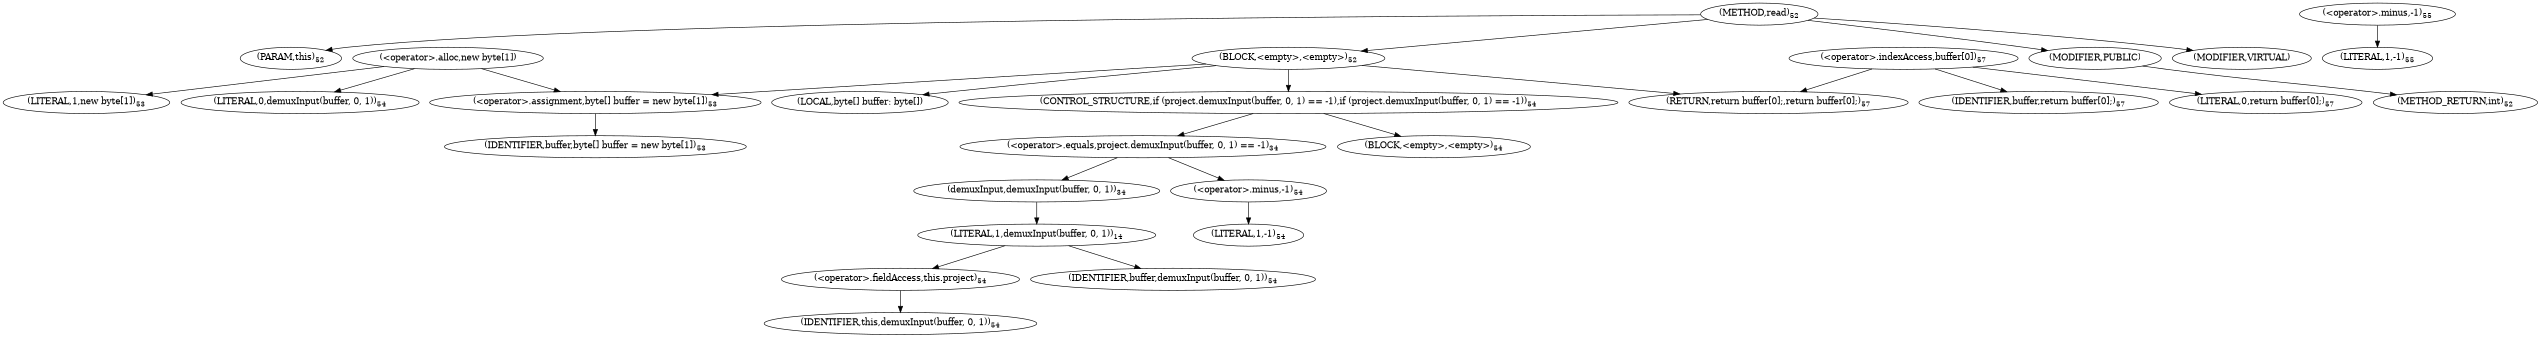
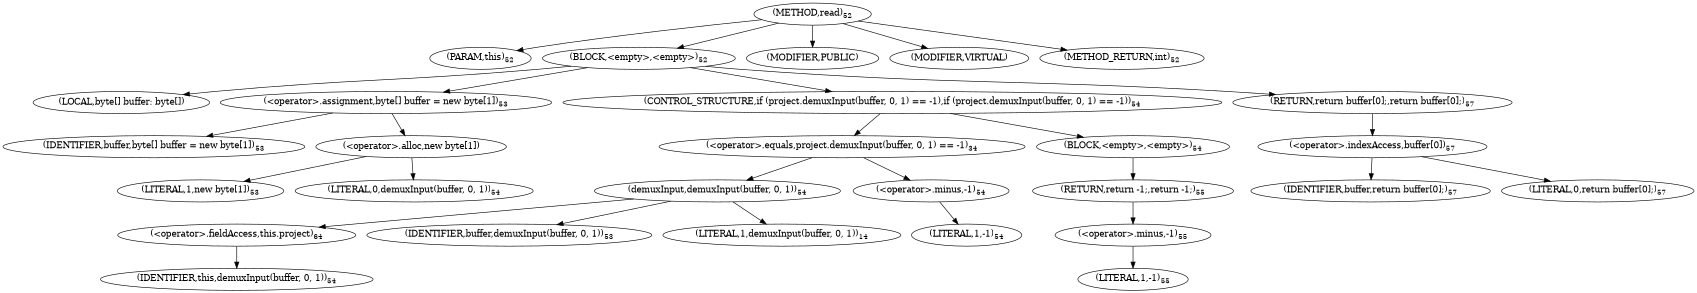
edge "(<operator>.alloc,new byte[1])" -> "(<operator>.assignment,byte[] buffer = new byte[1])": reversed
edge "(<operator>.indexAccess,buffer[0])" -> "(RETURN,return buffer[0];,return buffer[0];)": reversed
edge "(MODIFIER,PUBLIC)" -> "(METHOD_RETURN,int)": now "(METHOD,read)" -> "(METHOD_RETURN,int)"
node "(demuxInput,demuxInput(buffer, 0, 1))": text "34" -> "54"
node "(RETURN,return -1;,return -1;)": added
edge "(LITERAL,1,demuxInput(buffer, 0, 1))" -> "(<operator>.fieldAccess,this.project)": now "(demuxInput,demuxInput(buffer, 0, 1))" -> "(<operator>.fieldAccess,this.project)"
edge "(LITERAL,1,demuxInput(buffer, 0, 1))" -> "(IDENTIFIER,buffer,demuxInput(buffer, 0, 1))": now "(demuxInput,demuxInput(buffer, 0, 1))" -> "(IDENTIFIER,buffer,demuxInput(buffer, 0, 1))"
node "(<operator>.fieldAccess,this.project)": text "54" -> "64"
node "(IDENTIFIER,buffer,demuxInput(buffer, 0, 1))": text "54" -> "53"
